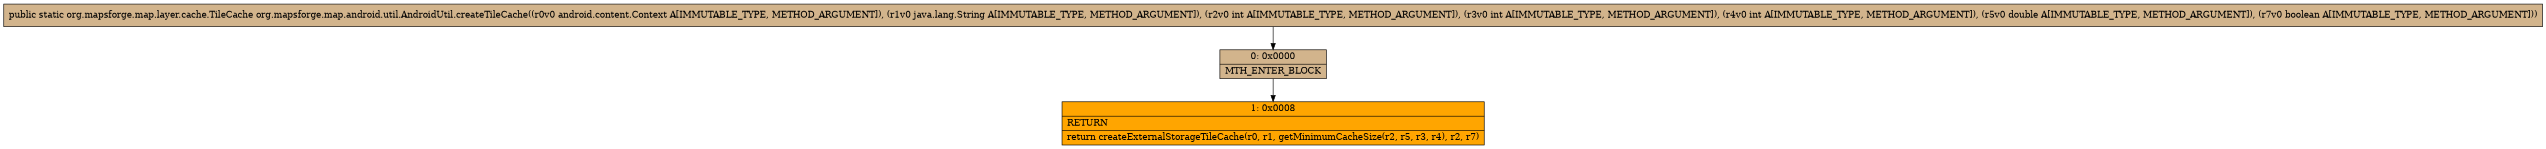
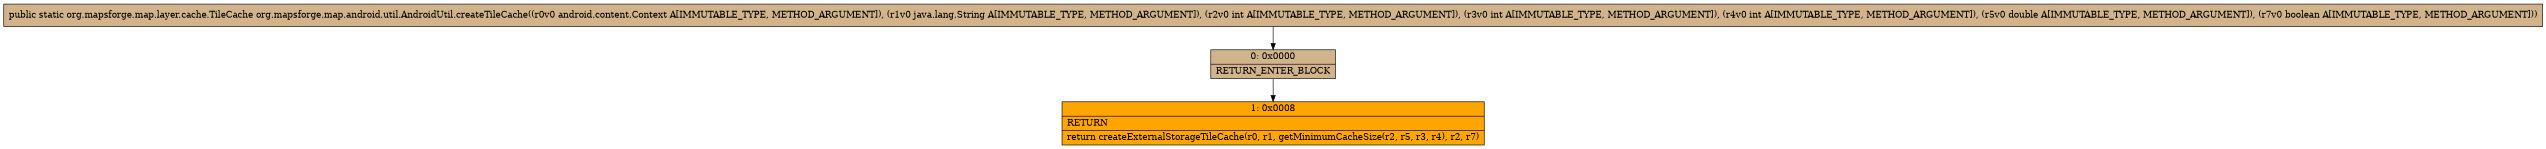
node "0: 0x0000": text "MTH_ENTER_BLOCK" -> "RETURN_ENTER_BLOCK"
